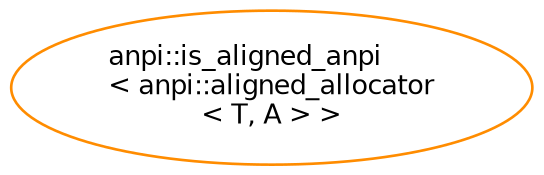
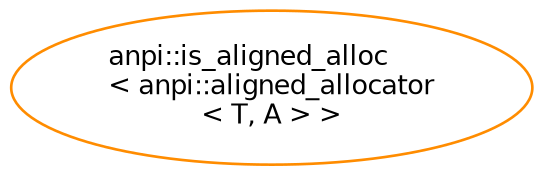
node "anpi::is_aligned_anpi < anpi::aligned_allocator < T, A > >": label "anpi::is_aligned_anpi < anpi::aligned_allocator < T, A > >" -> "anpi::is_aligned_alloc < anpi::aligned_allocator < T, A > >"
